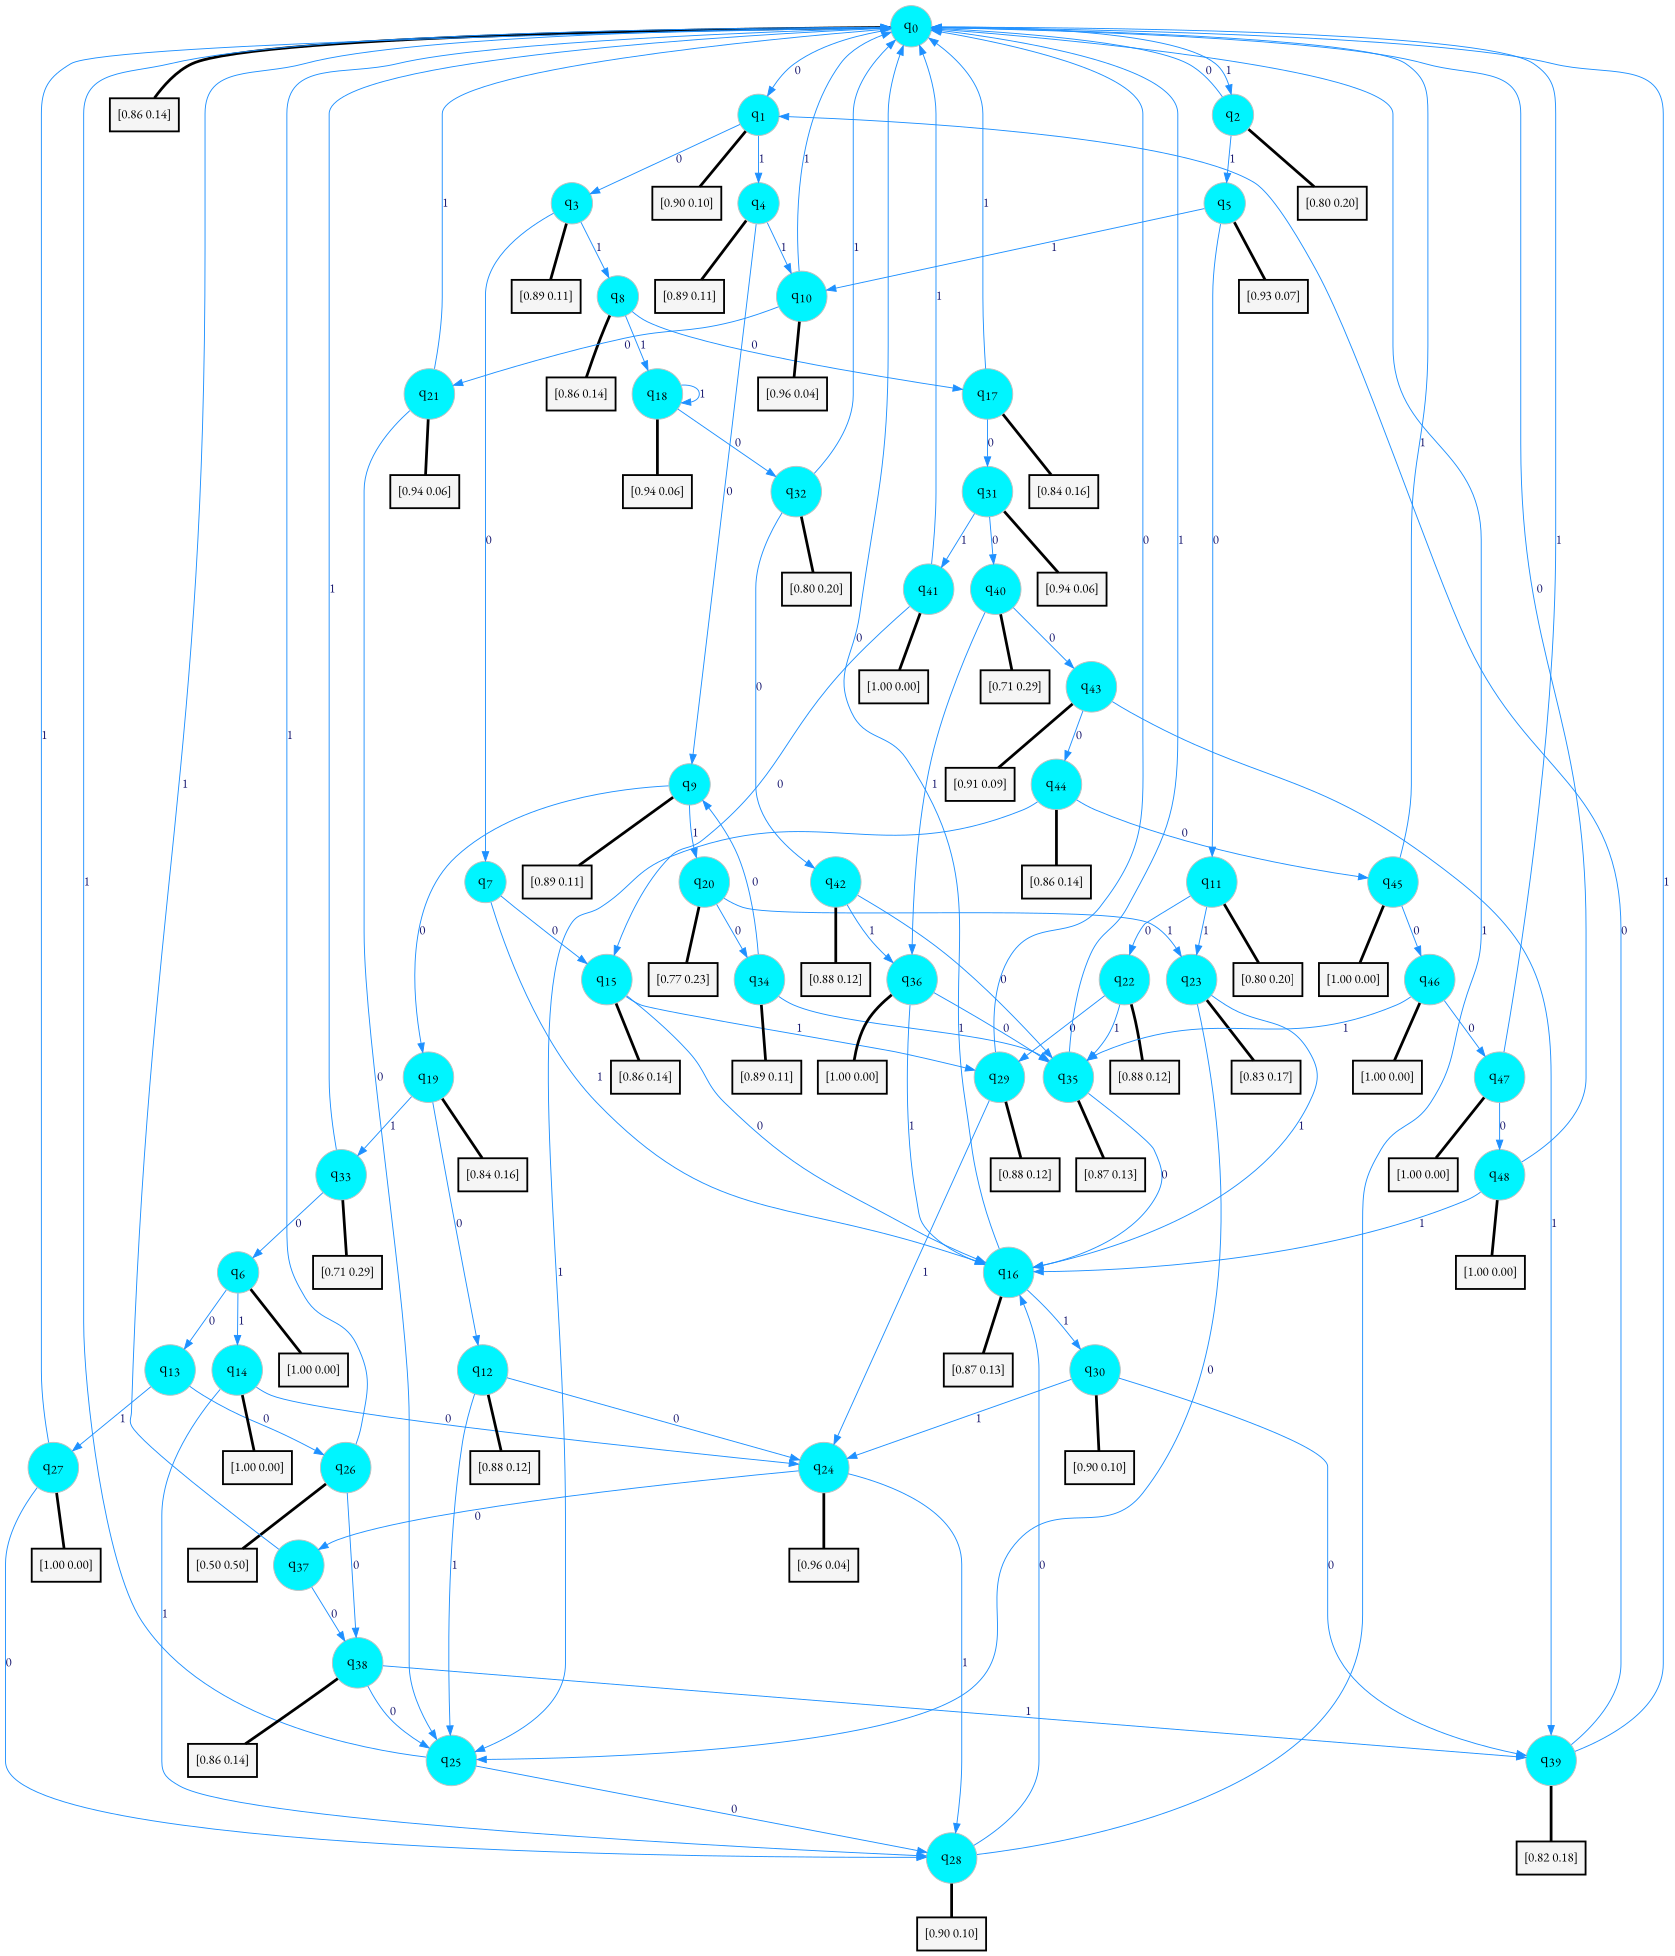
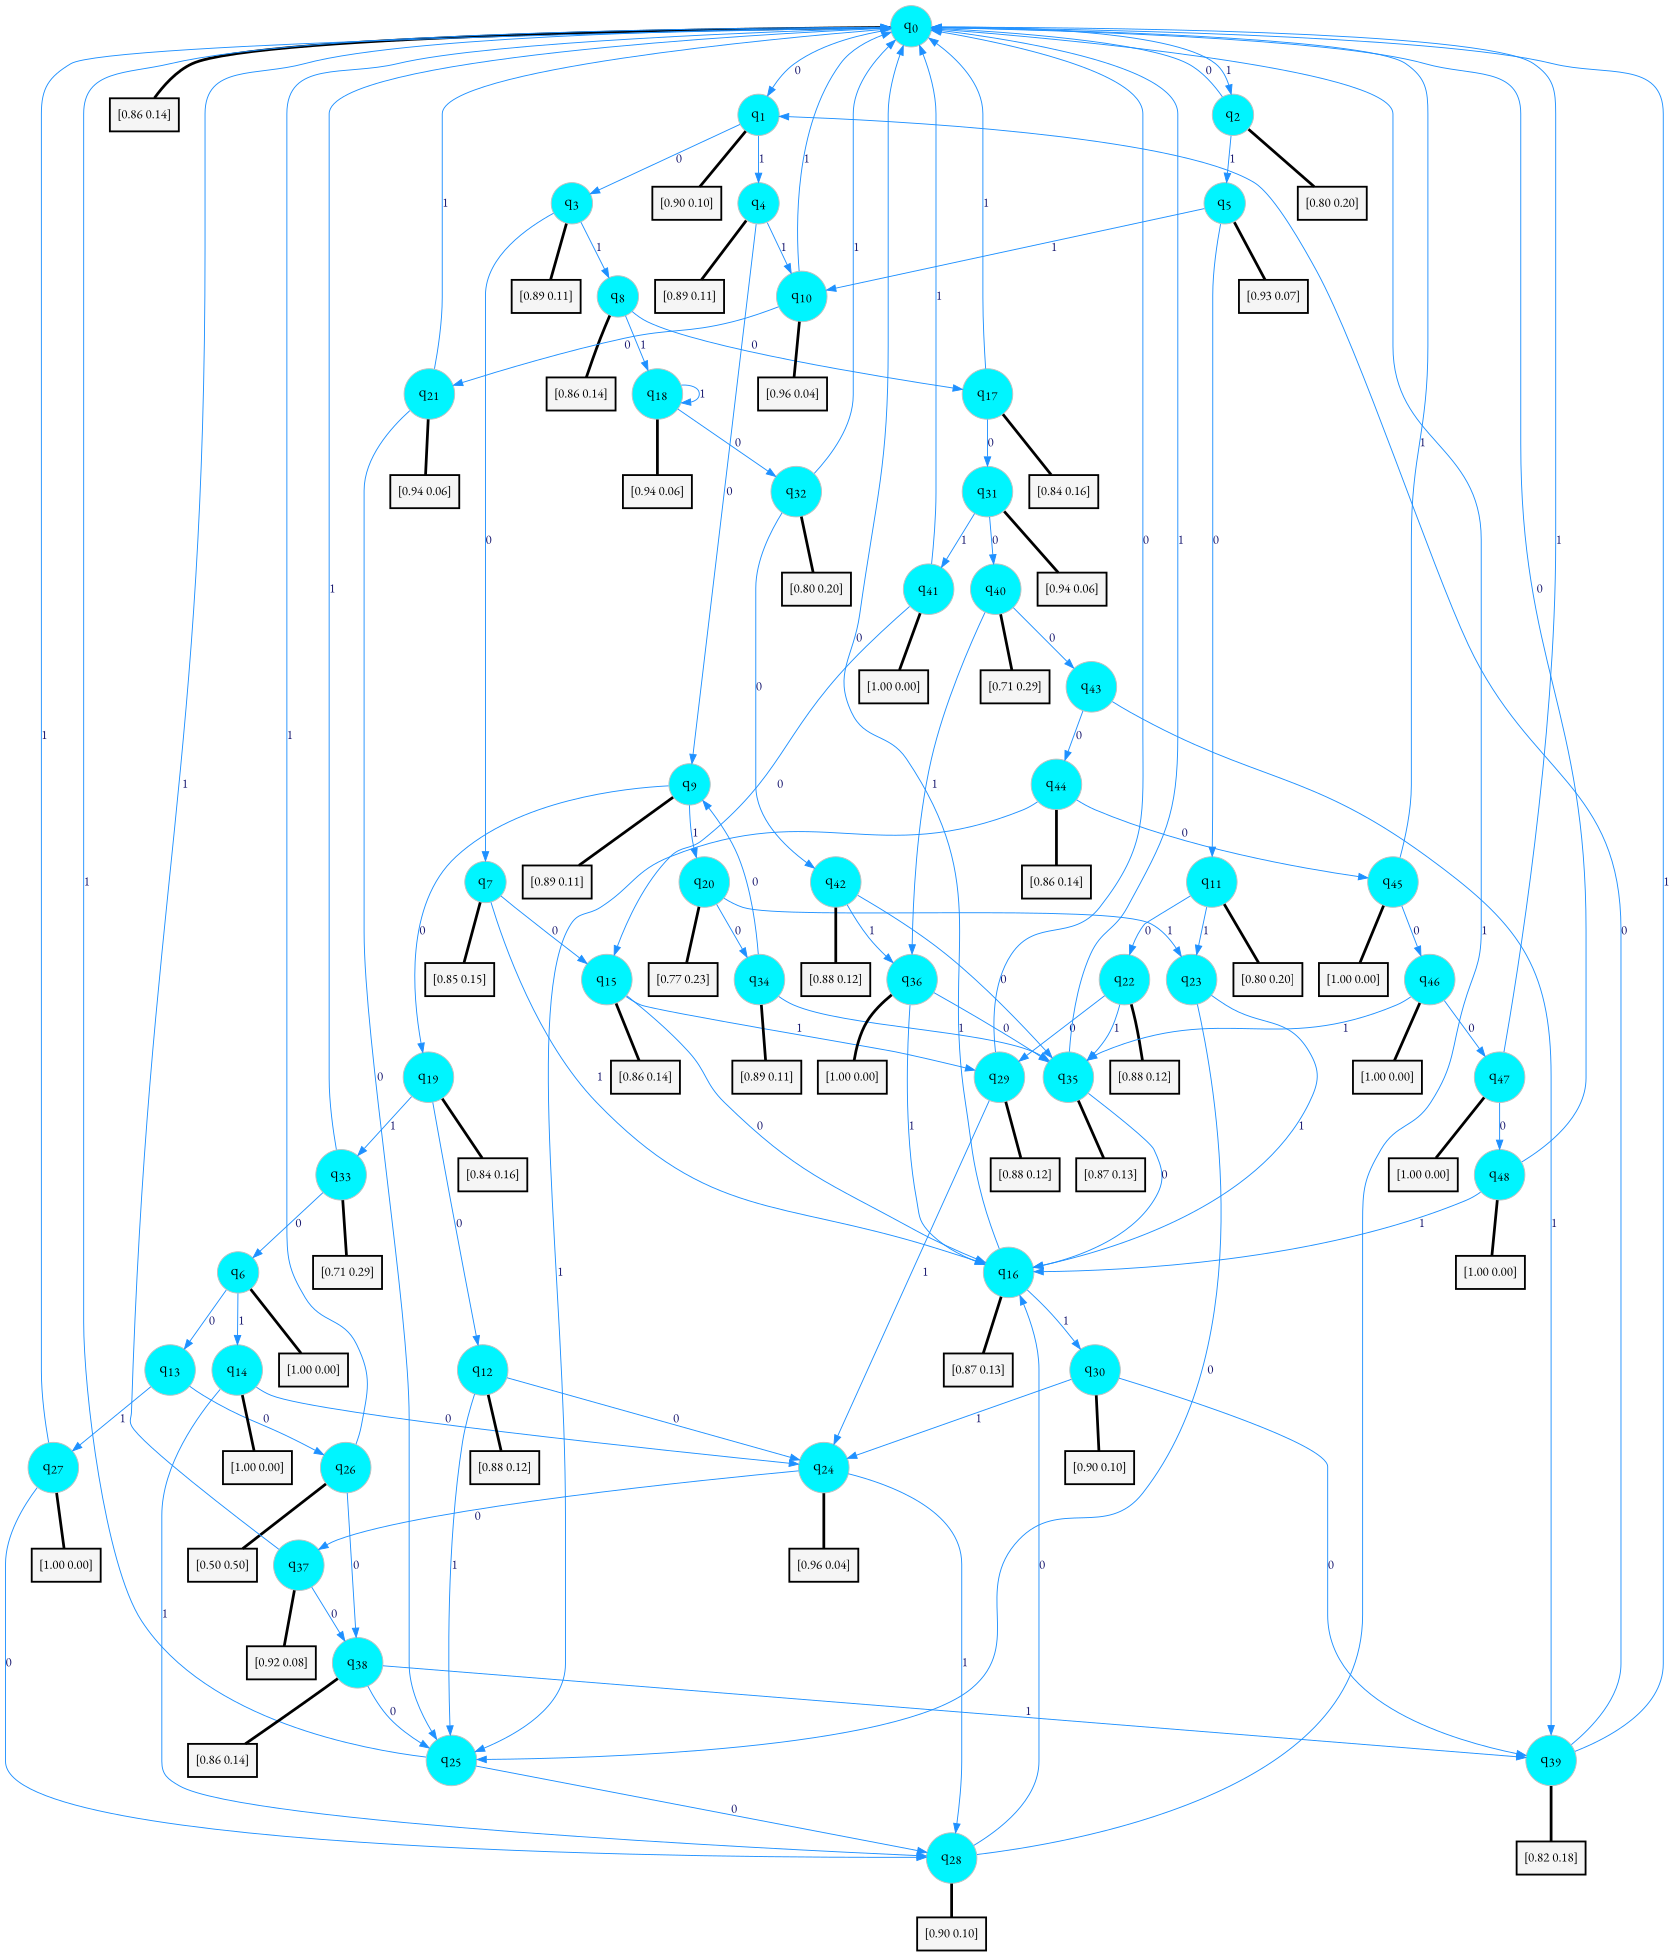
node "[0.91 0.09]": removed
node "[0.85 0.15]": added
node "[0.83 0.17]": removed
node "[0.92 0.08]": added
